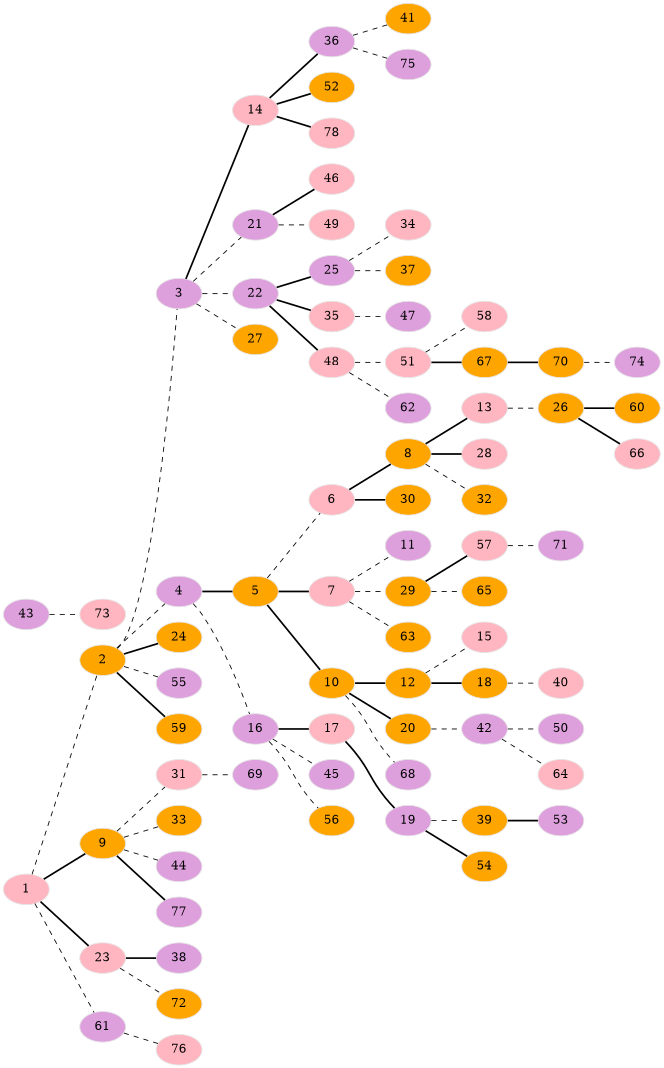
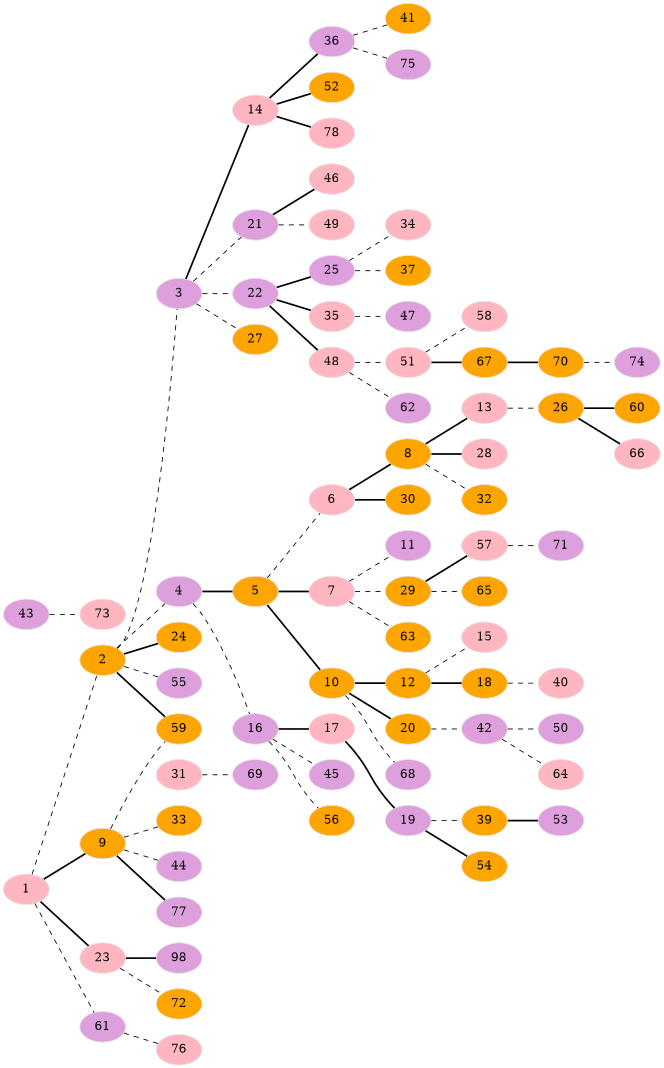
edge "31" -- "9": now "59" -- "9"
node "38": label "38" -> "98"
